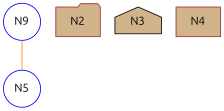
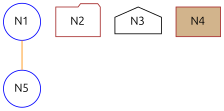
node "N9": label "N9" -> "N1"
node "N2": fillcolor tan -> white
node "N3": fillcolor tan -> white
